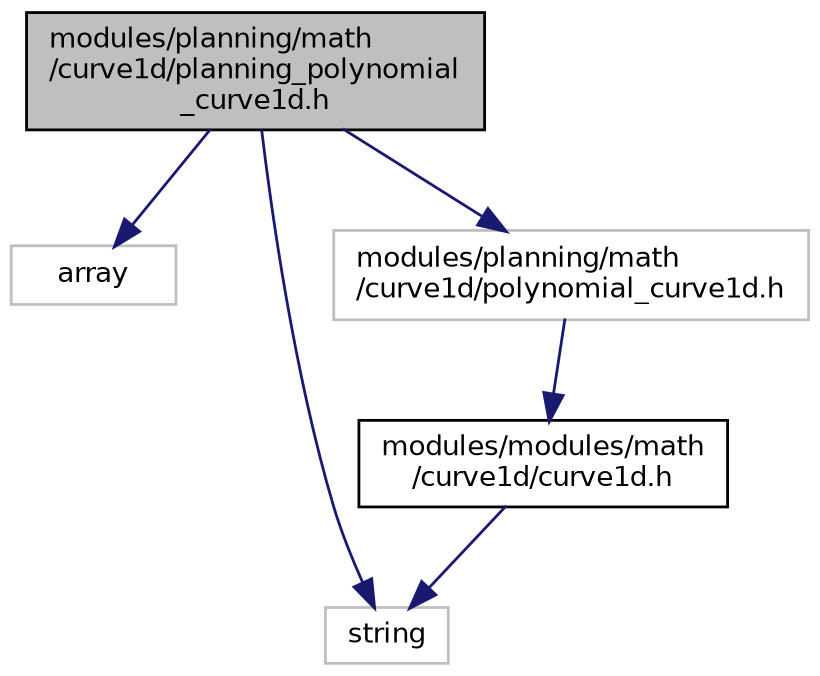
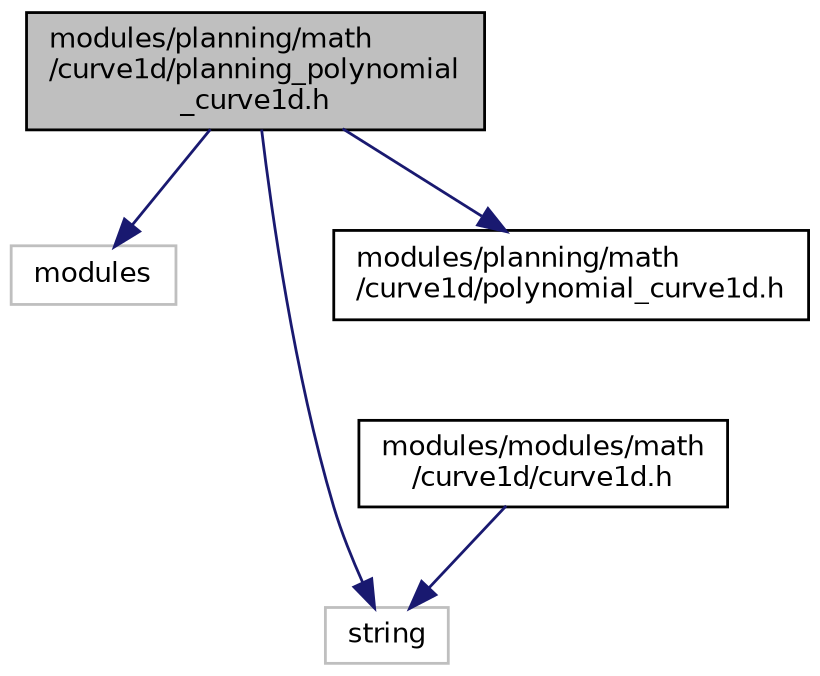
node "array": label "array" -> "modules"
node "modules/planning/math /curve1d/polynomial_curve1d.h": color grey75 -> black
edge "modules/planning/math /curve1d/polynomial_curve1d.h" -> "modules/modules/math /curve1d/curve1d.h": removed
